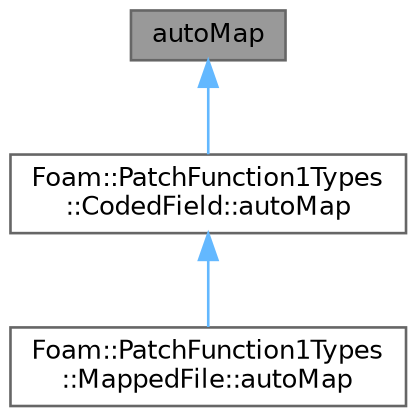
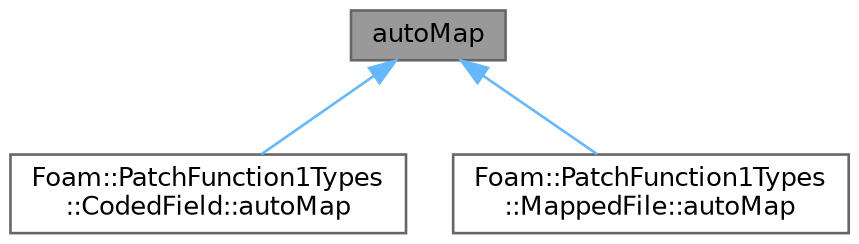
edge "Foam::PatchFunction1Types ::MappedFile::autoMap" -> "Foam::PatchFunction1Types ::CodedField::autoMap": now "Foam::PatchFunction1Types ::MappedFile::autoMap" -> "autoMap"
